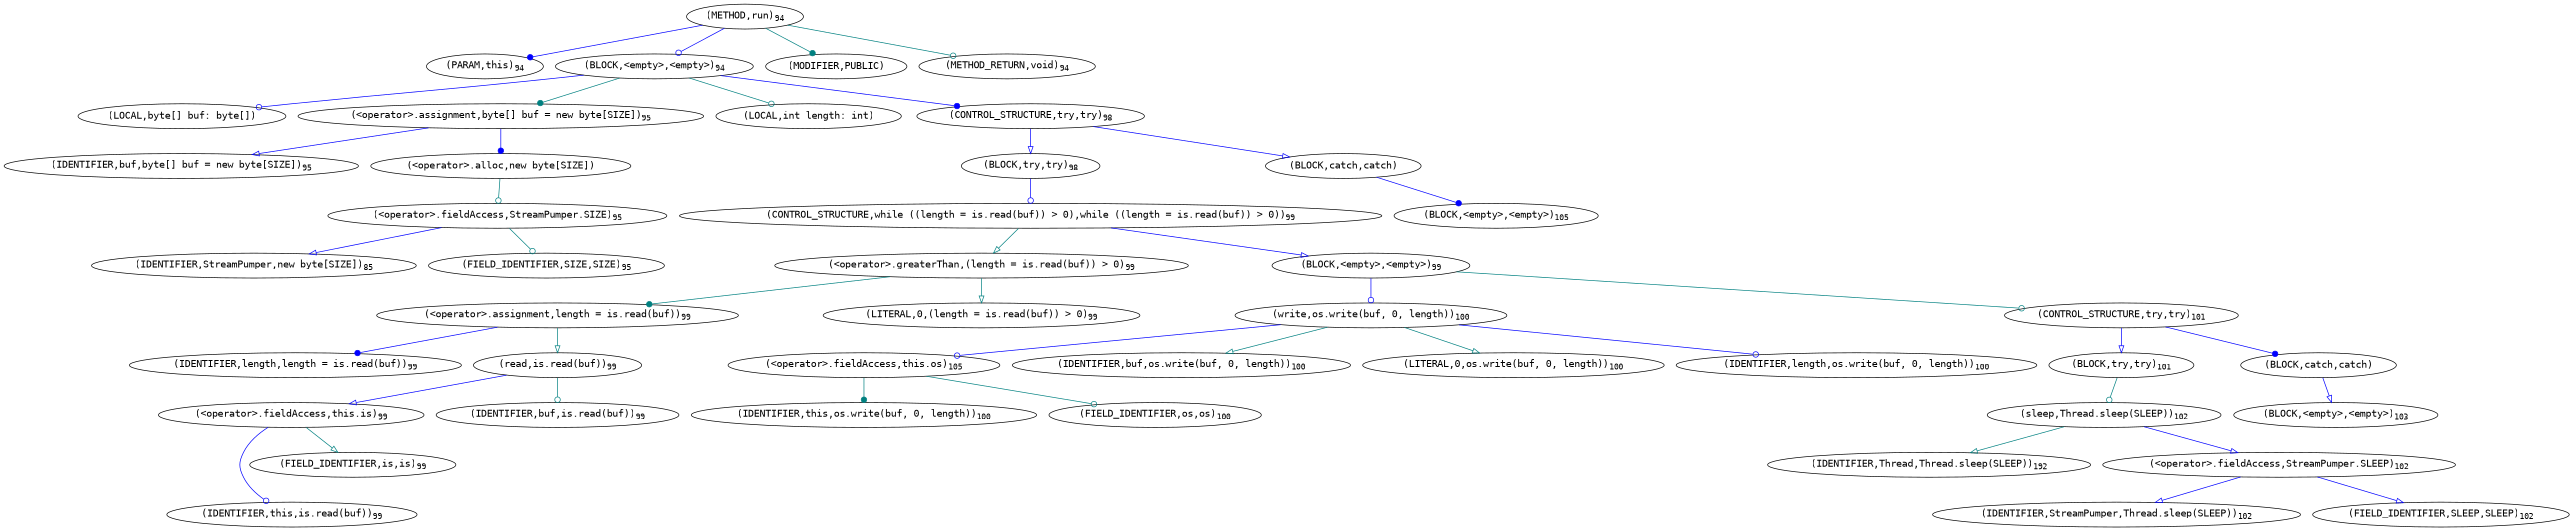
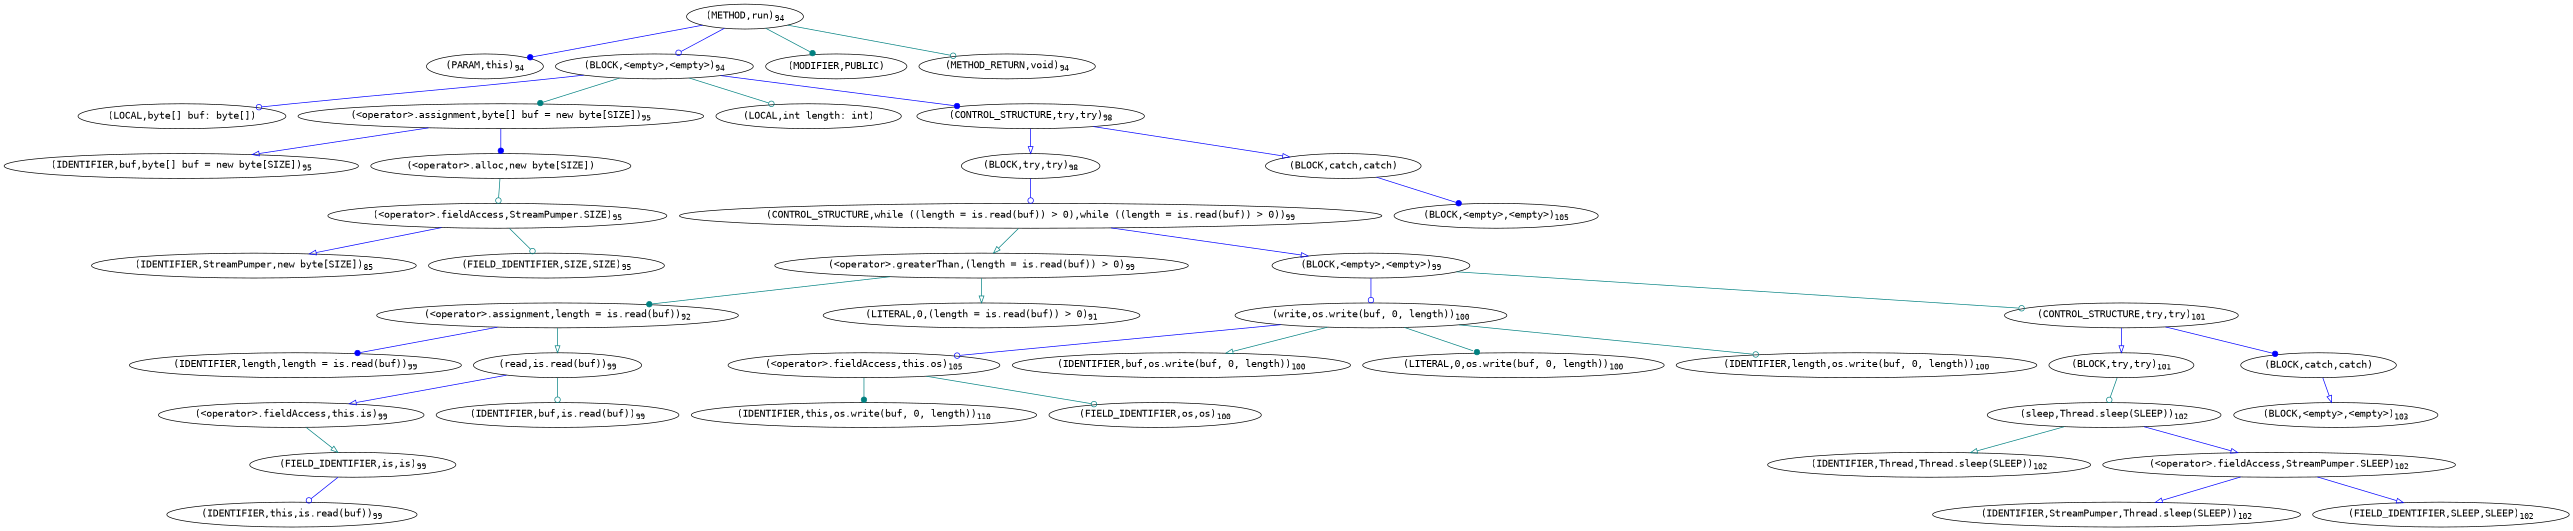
node "(<operator>.assignment,length = is.read(buf))": text "99" -> "92"
node "(LITERAL,0,(length = is.read(buf)) > 0)": text "99" -> "91"
edge "(write,os.write(buf, 0, length))" -> "(LITERAL,0,os.write(buf, 0, length))": arrowhead onormal -> dot
edge "(write,os.write(buf, 0, length))" -> "(IDENTIFIER,length,os.write(buf, 0, length))": color blue -> teal
node "(IDENTIFIER,this,os.write(buf, 0, length))": text "100" -> "110"
edge "(<operator>.fieldAccess,this.is)" -> "(IDENTIFIER,this,is.read(buf))": now "(FIELD_IDENTIFIER,is,is)" -> "(IDENTIFIER,this,is.read(buf))"
node "(IDENTIFIER,Thread,Thread.sleep(SLEEP))": text "192" -> "102"
